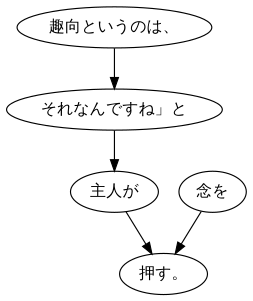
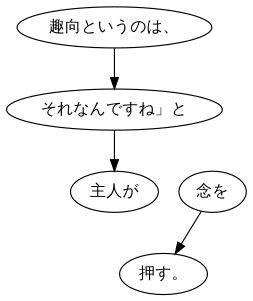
edge "主人が" -> "押す。": removed
